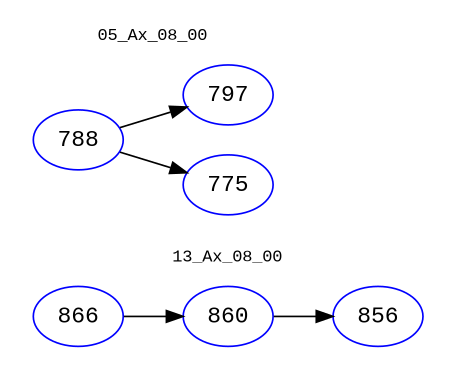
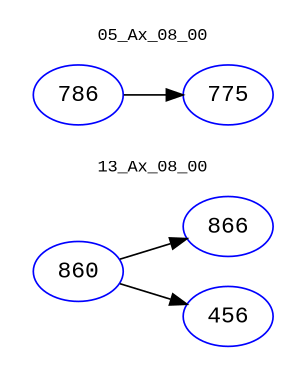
node "797": removed
node "788": label "788" -> "786"
edge "866" -> "860": reversed
node "856": label "856" -> "456"
